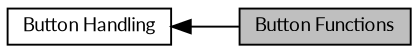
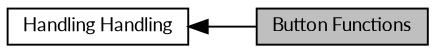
node "Button Handling": label "Button Handling" -> "Handling Handling"
